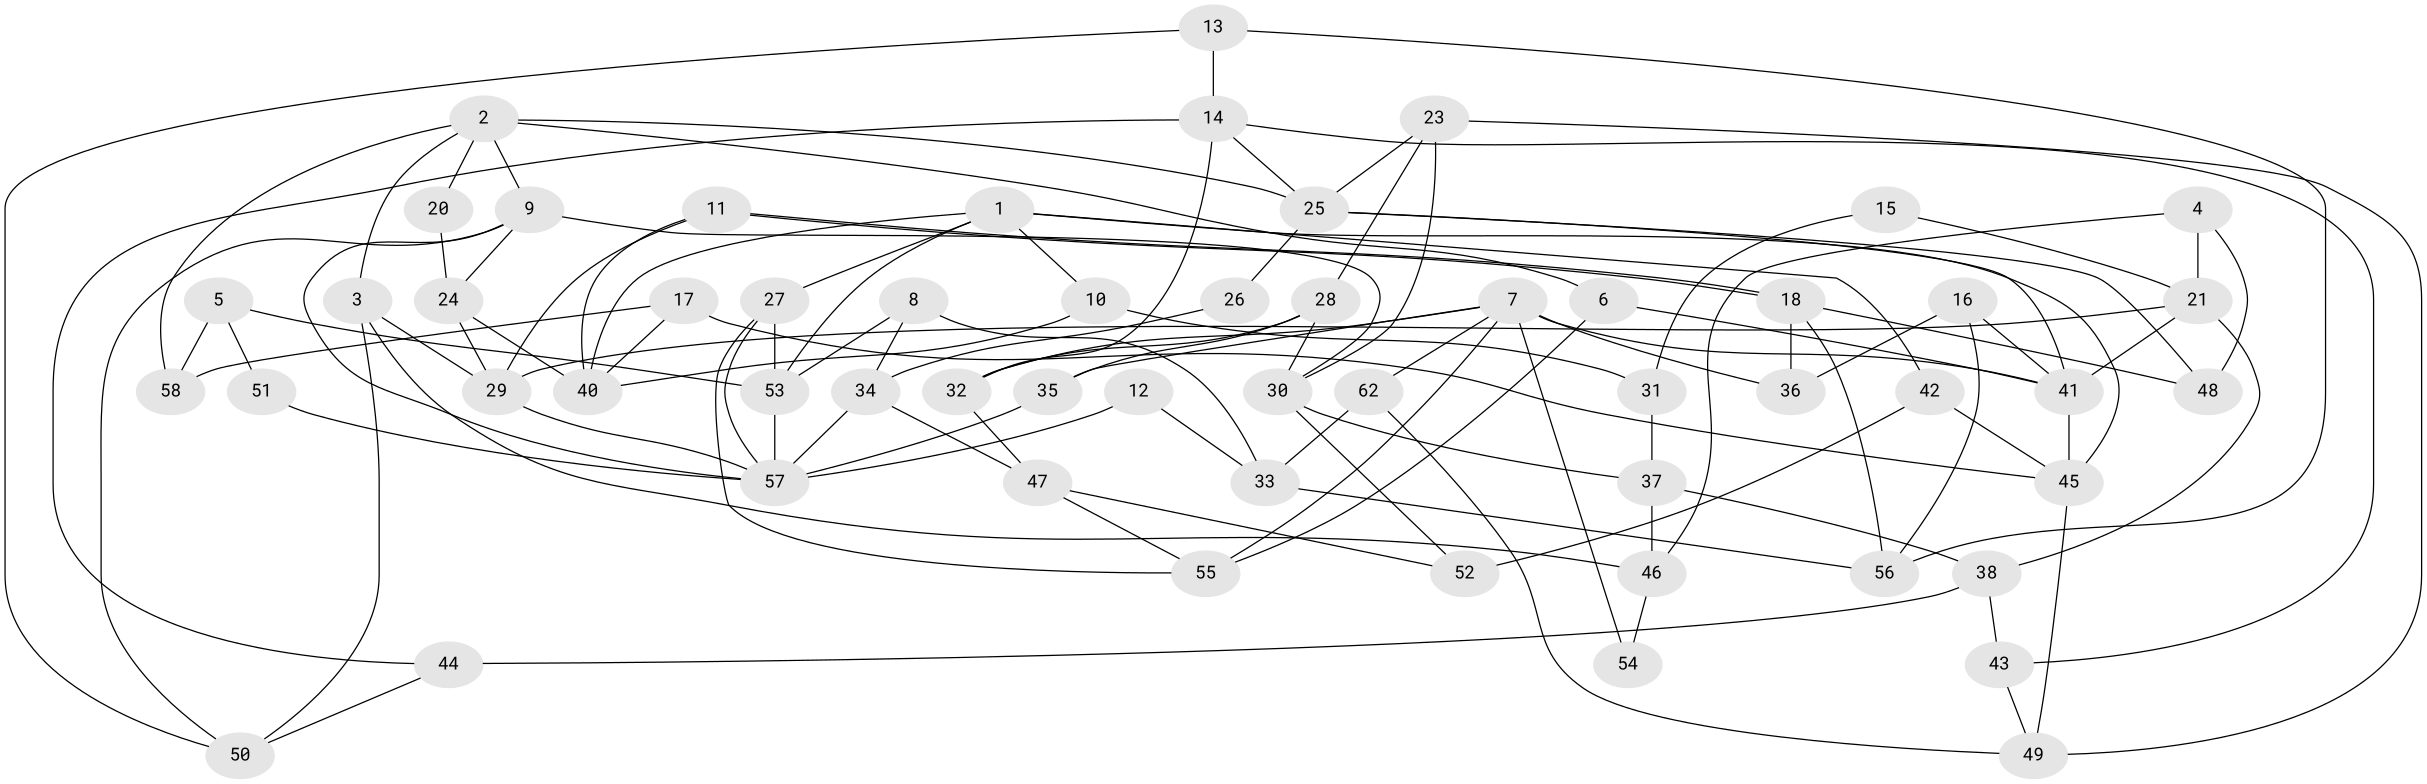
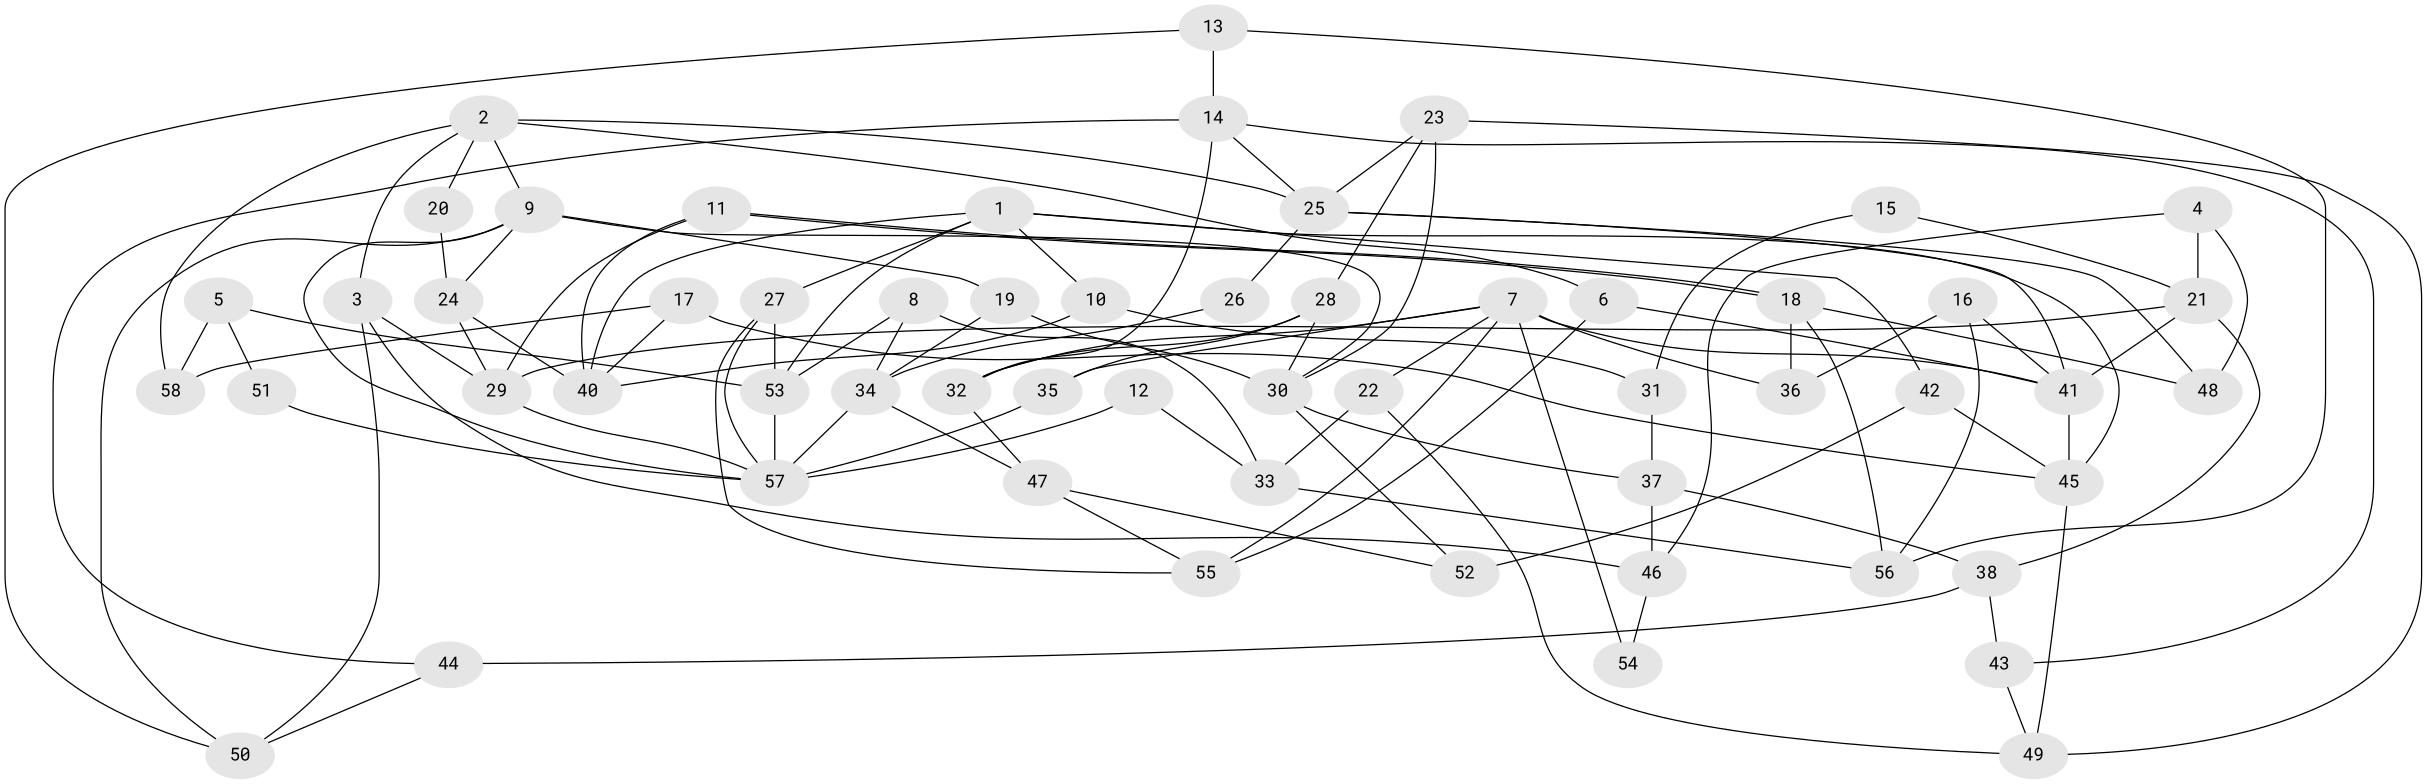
node "19": added
node "62": label "62" -> "22"
